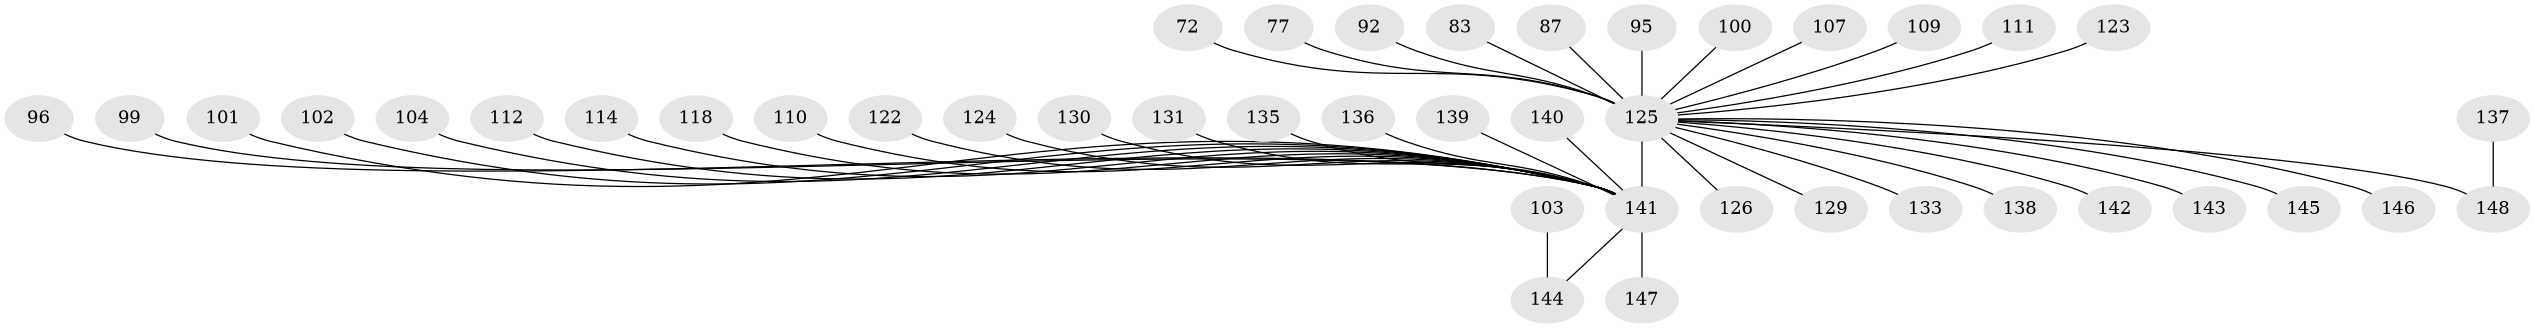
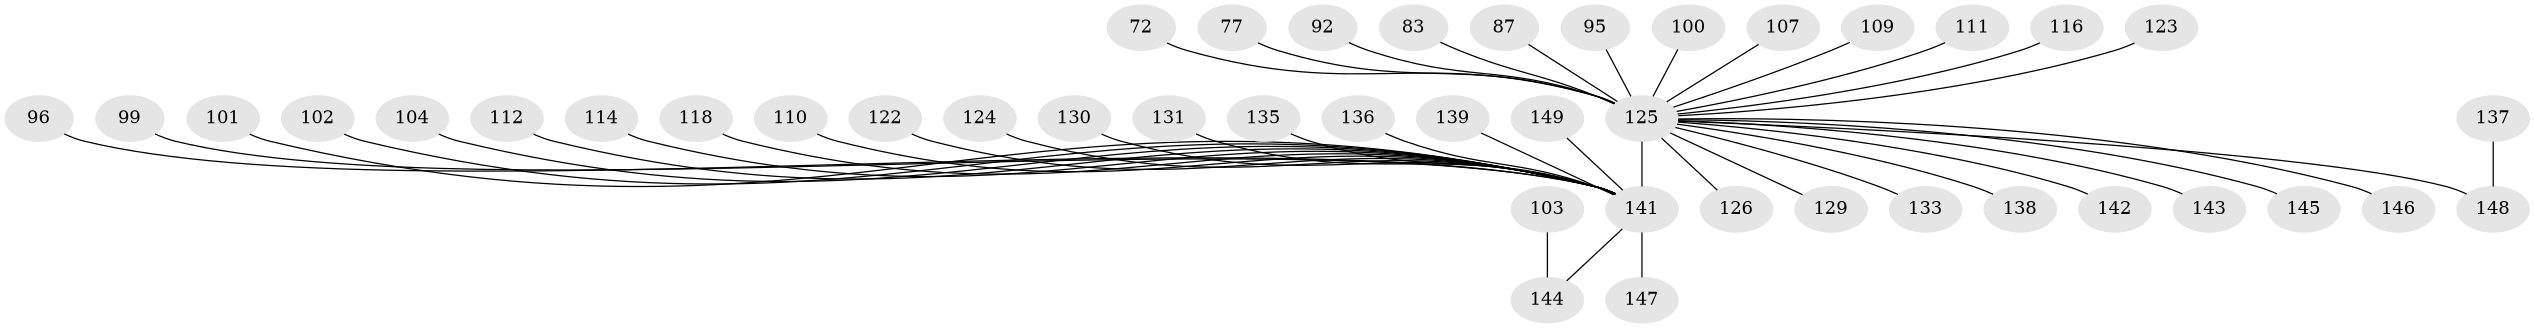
node "116": added
node "140": label "140" -> "149"
